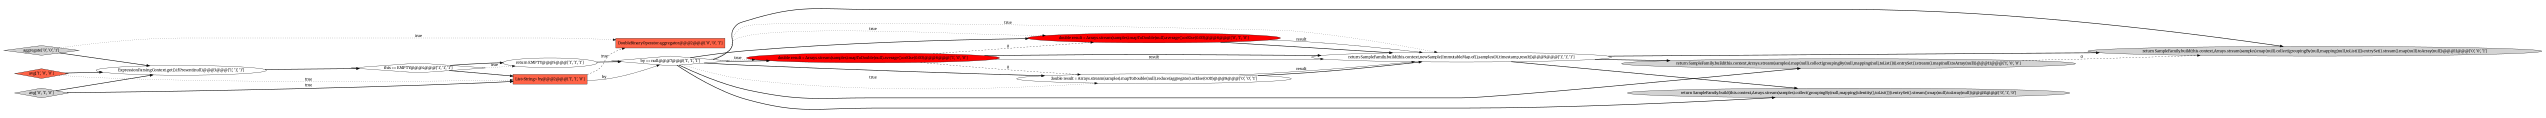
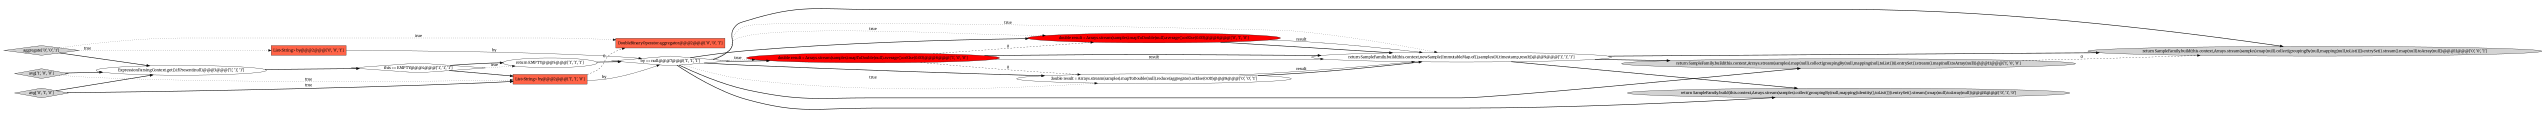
node "List<String> by@@@2@@@['0', '0', '1']": added
edge "List<String> by@@@2@@@['1', '1', '0']" -> "DoubleBinaryOperator aggregator@@@2@@@['0', '0', '1']": label "true" -> "0"
node "avg['1', '0', '0']": fillcolor tomato -> lightgray
